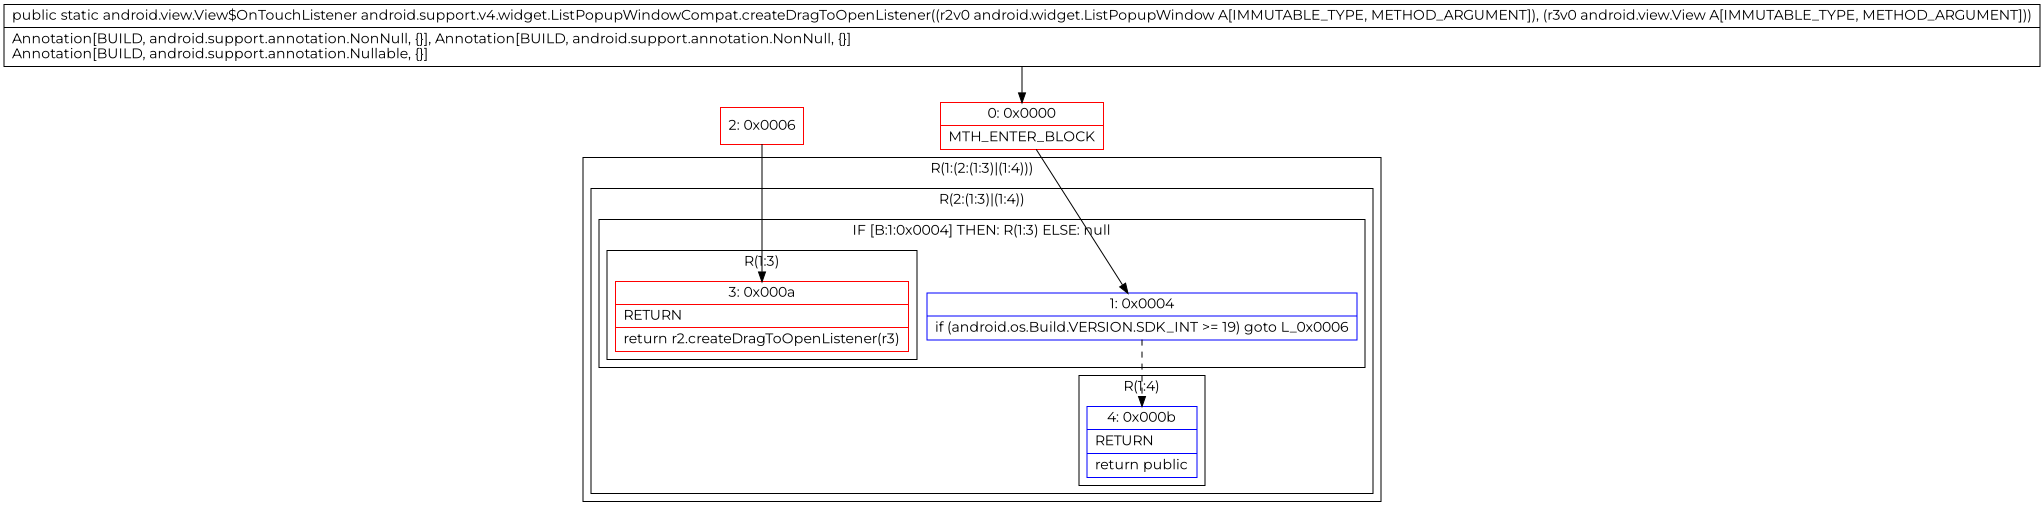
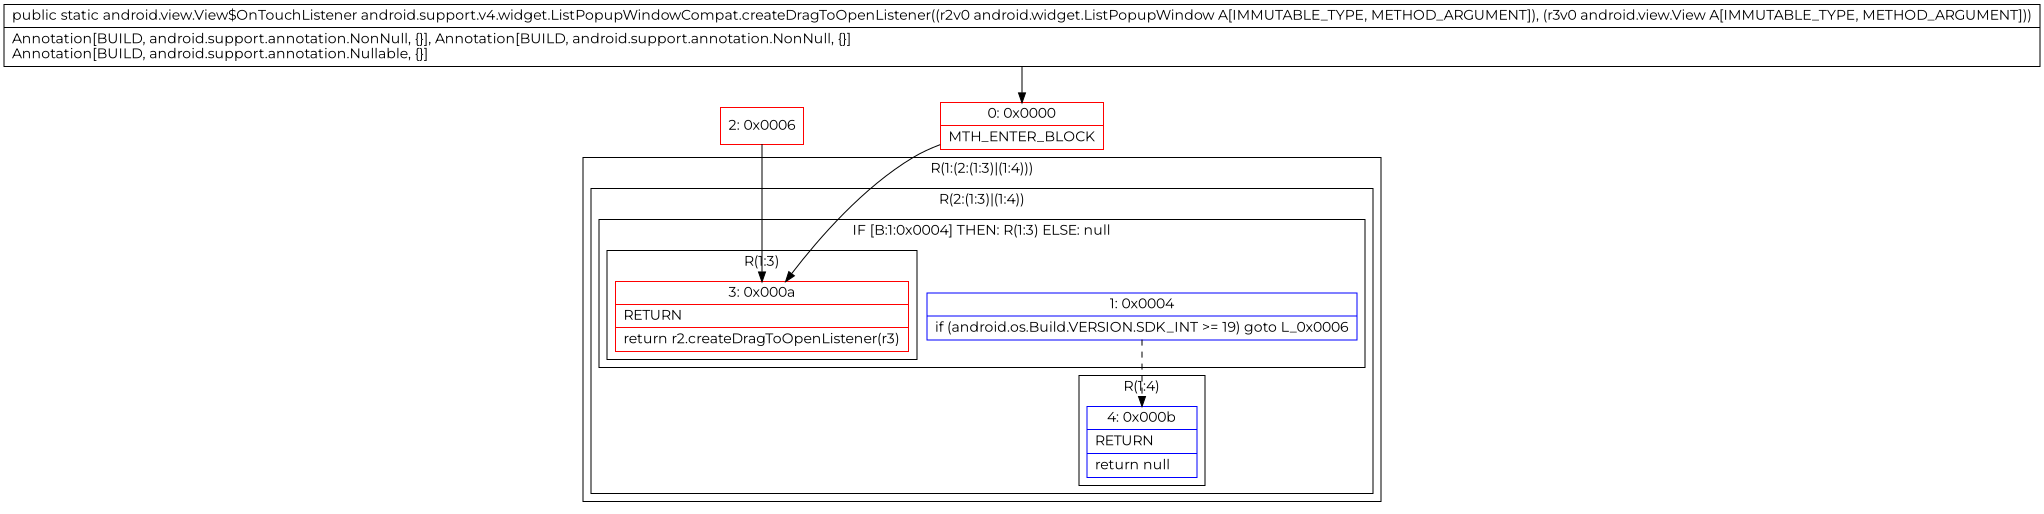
edge "0: 0x0000" -> "1: 0x0004": now "0: 0x0000" -> "3: 0x000a"
node "4: 0x000b": text "return public" -> "return null"
